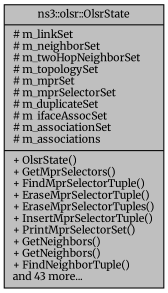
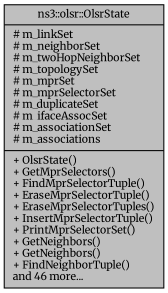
node "ns3::olsr::OlsrState": text "and 43 more..." -> "and 46 more..."
